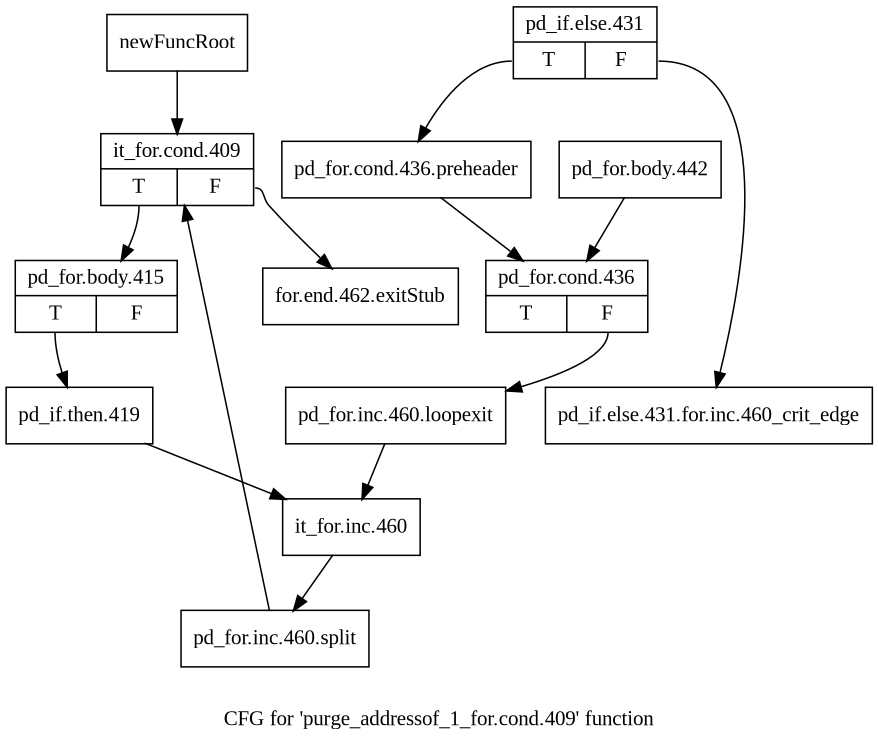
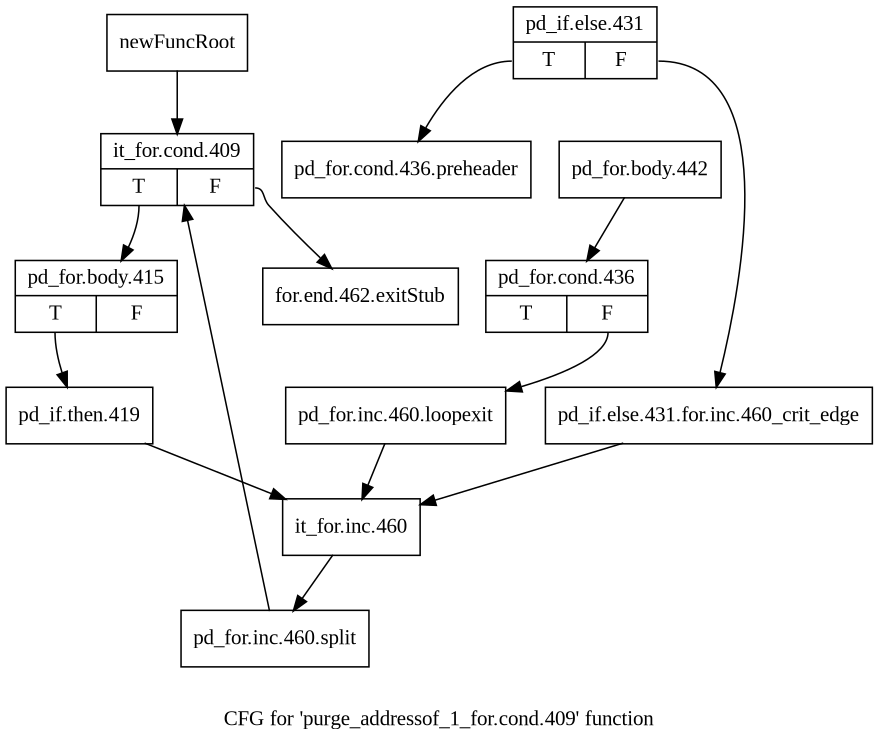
edge "pd_for.cond.436.preheader" -> "pd_for.cond.436": removed
edge "pd_if.else.431.for.inc.460_crit_edge" -> "it_for.inc.460": added
